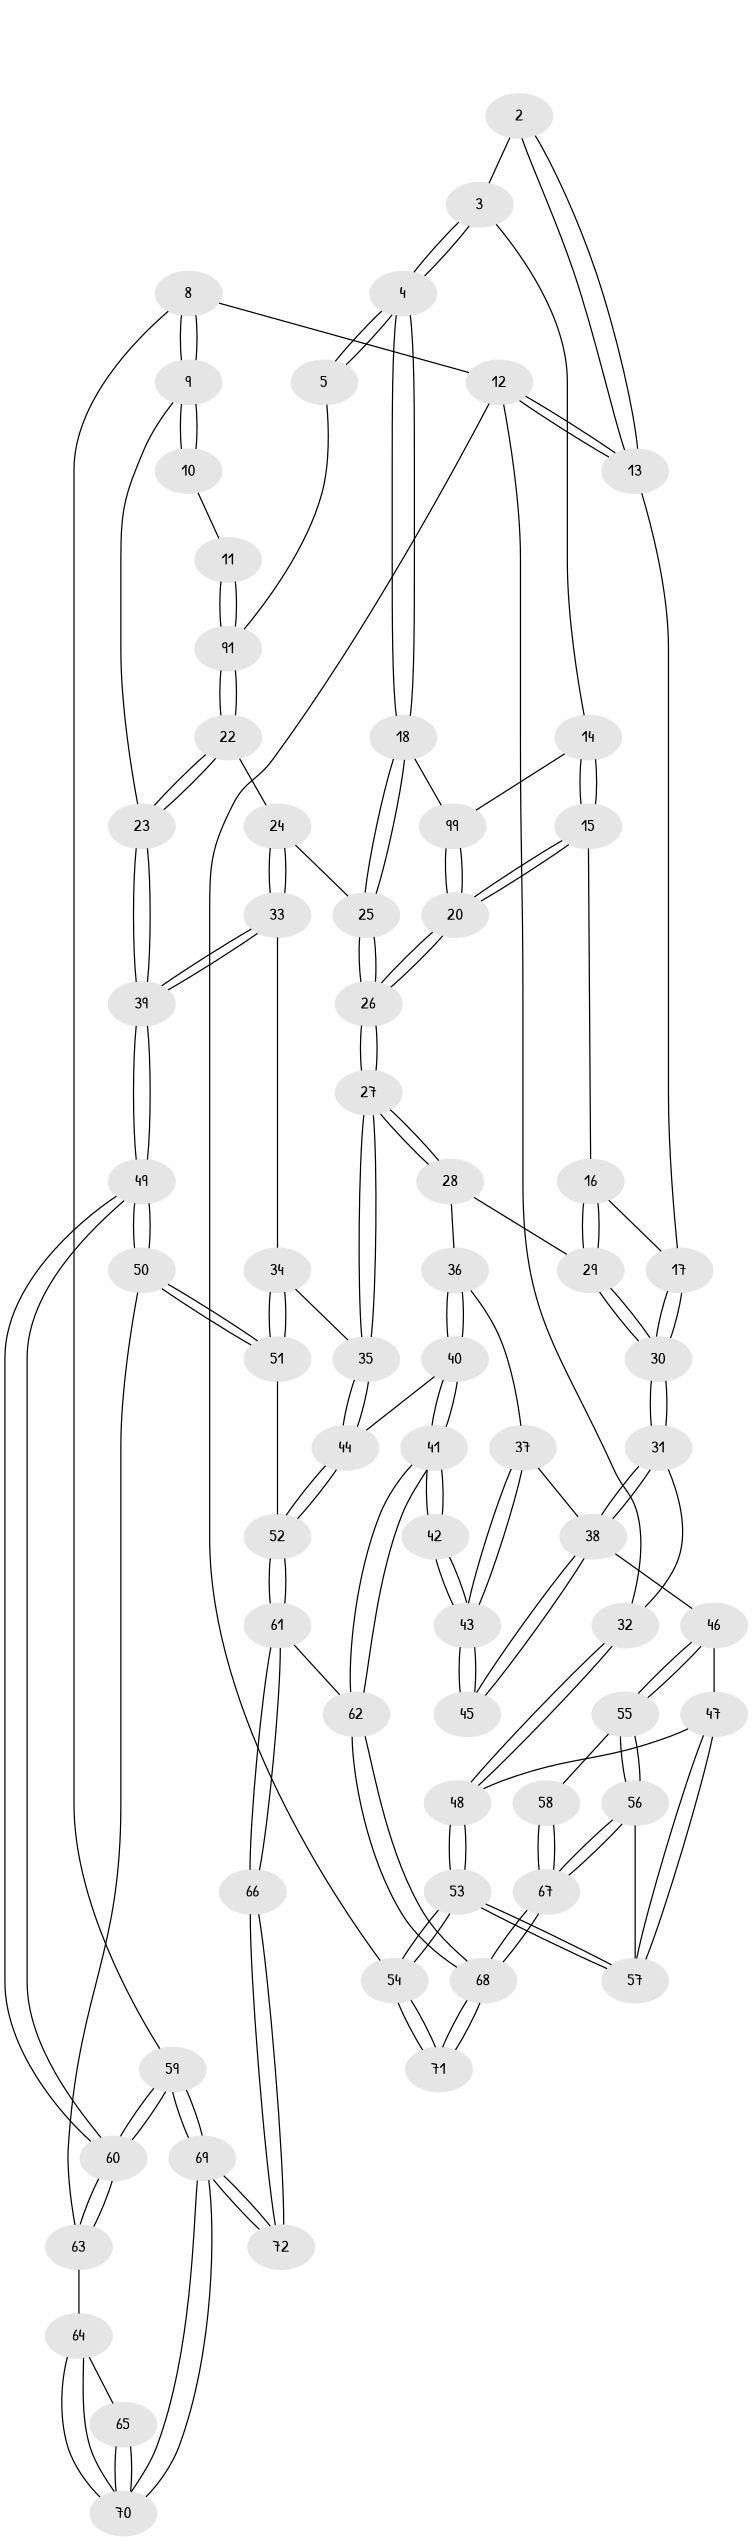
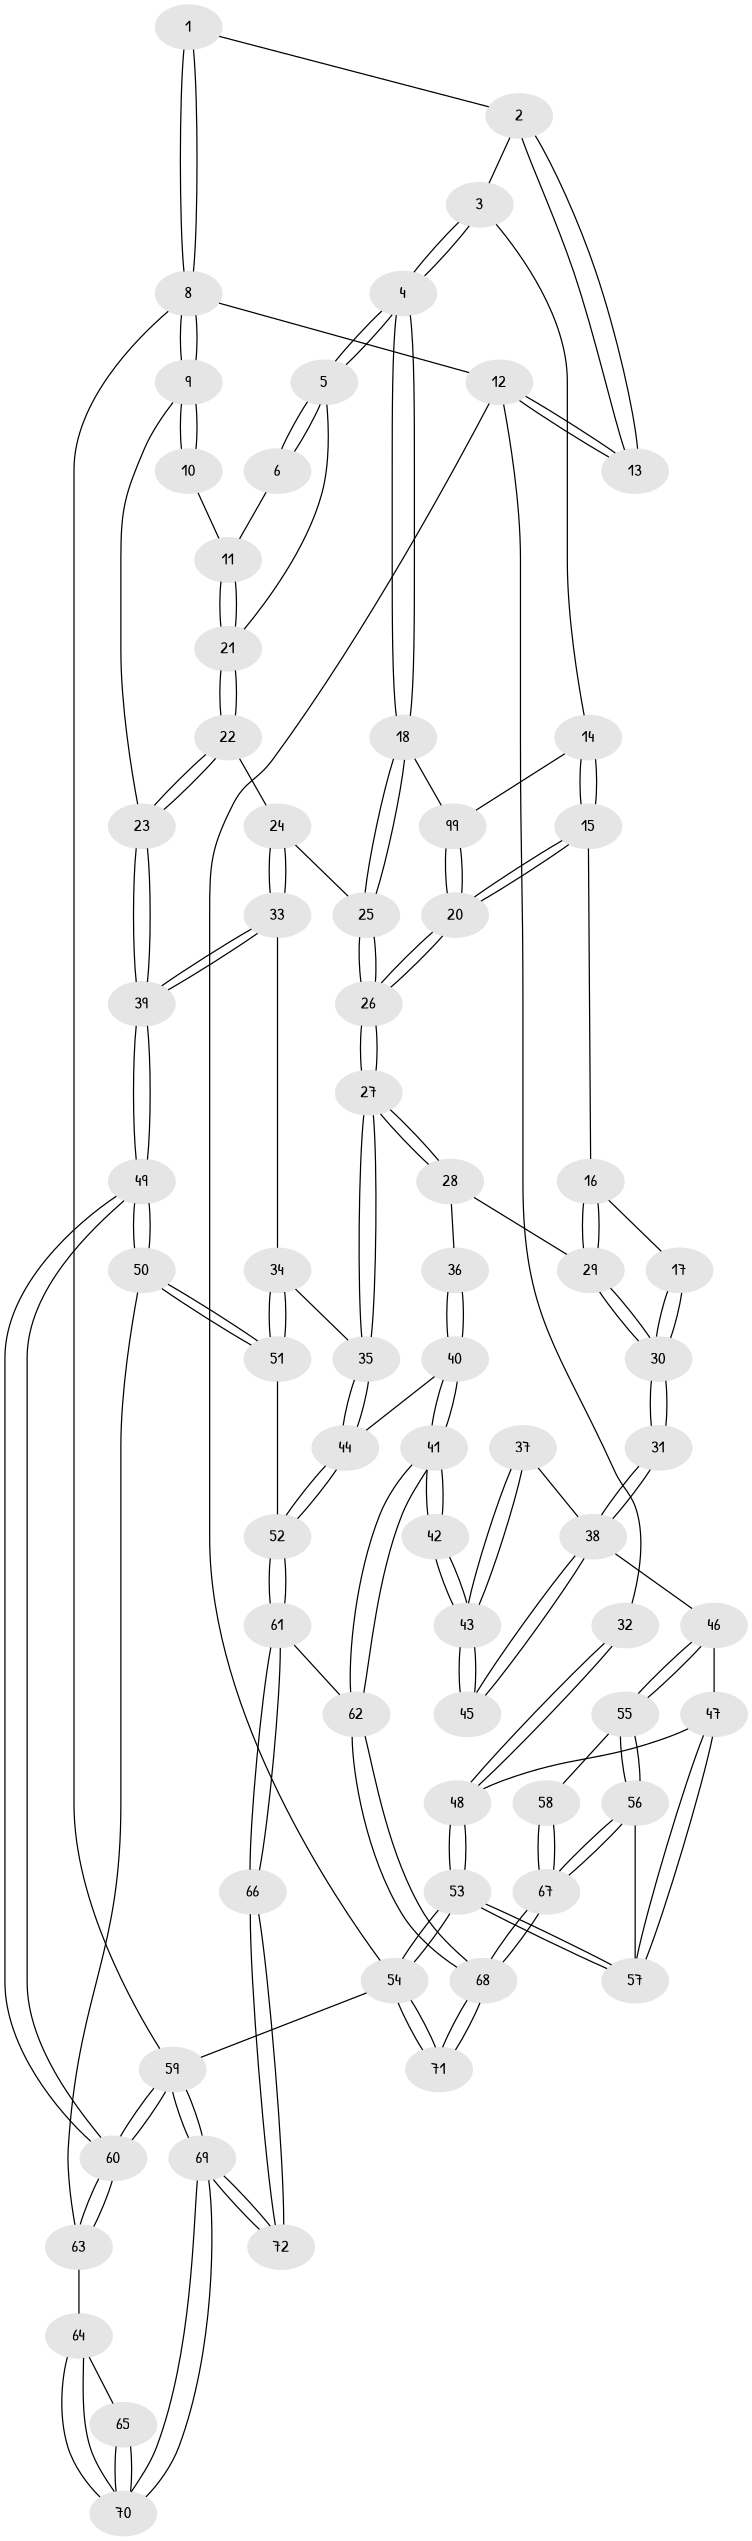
node "1": added
node "6": added
node "91": label "91" -> "21"
edge "13" -- "17": removed
edge "36" -- "37": removed
edge "31" -- "32": removed
edge "54" -- "59": added
